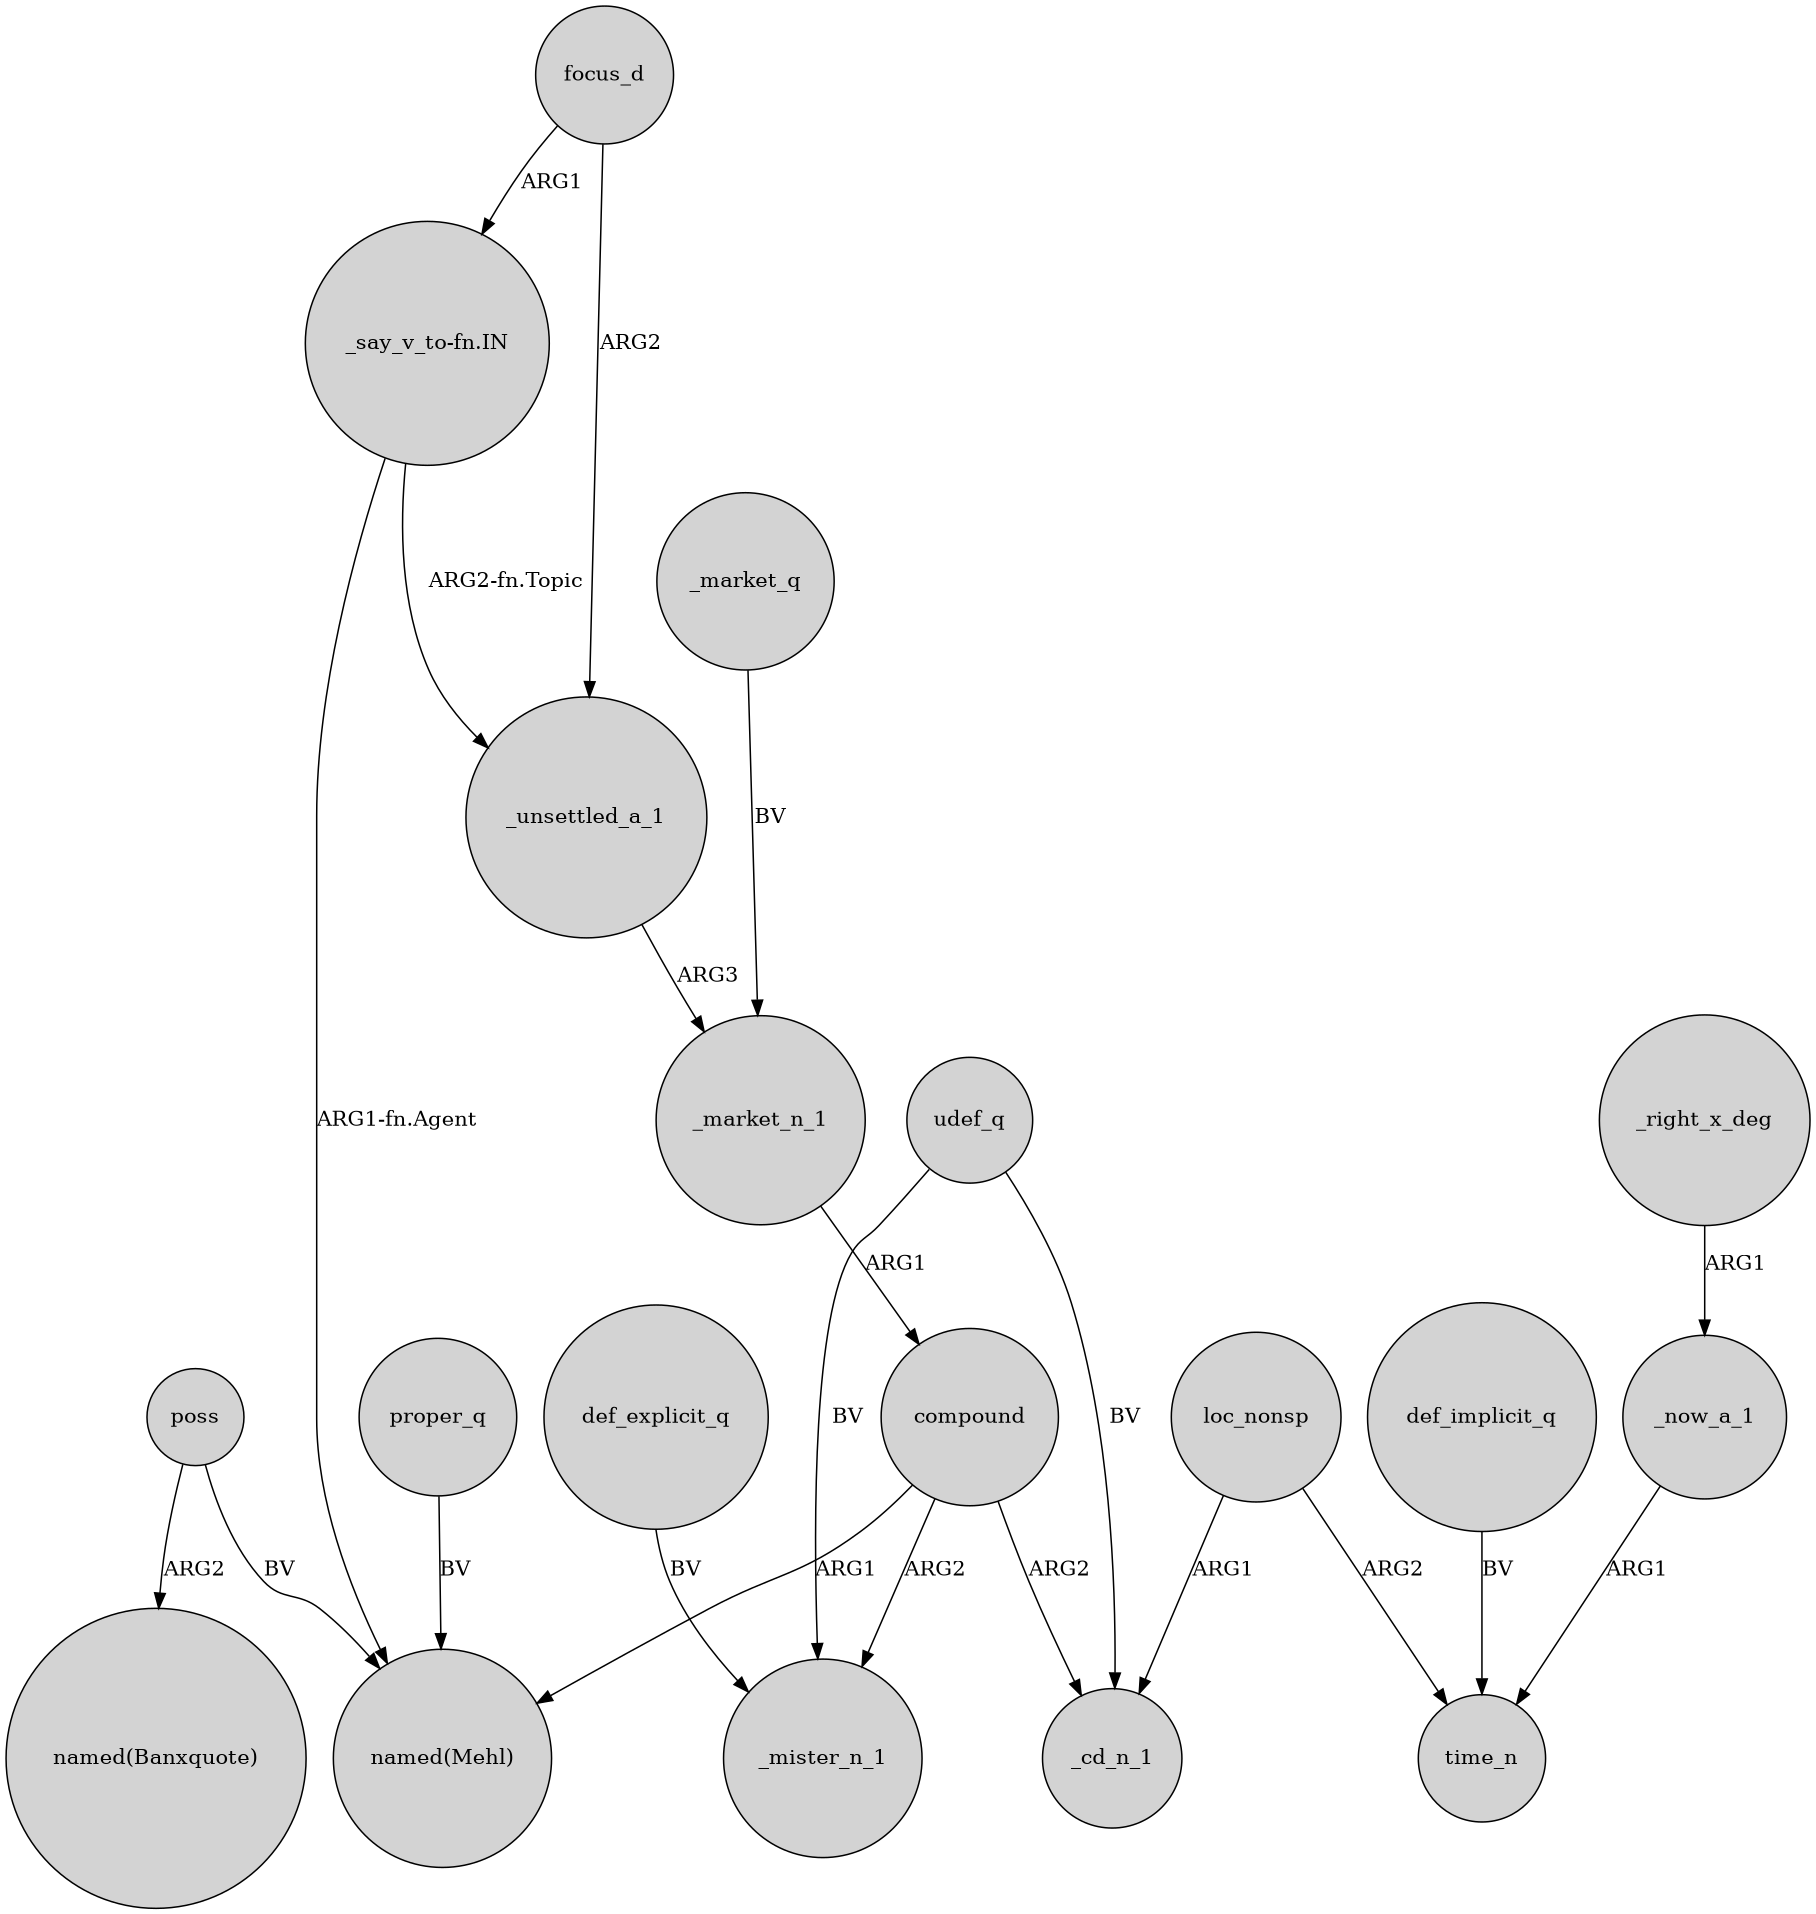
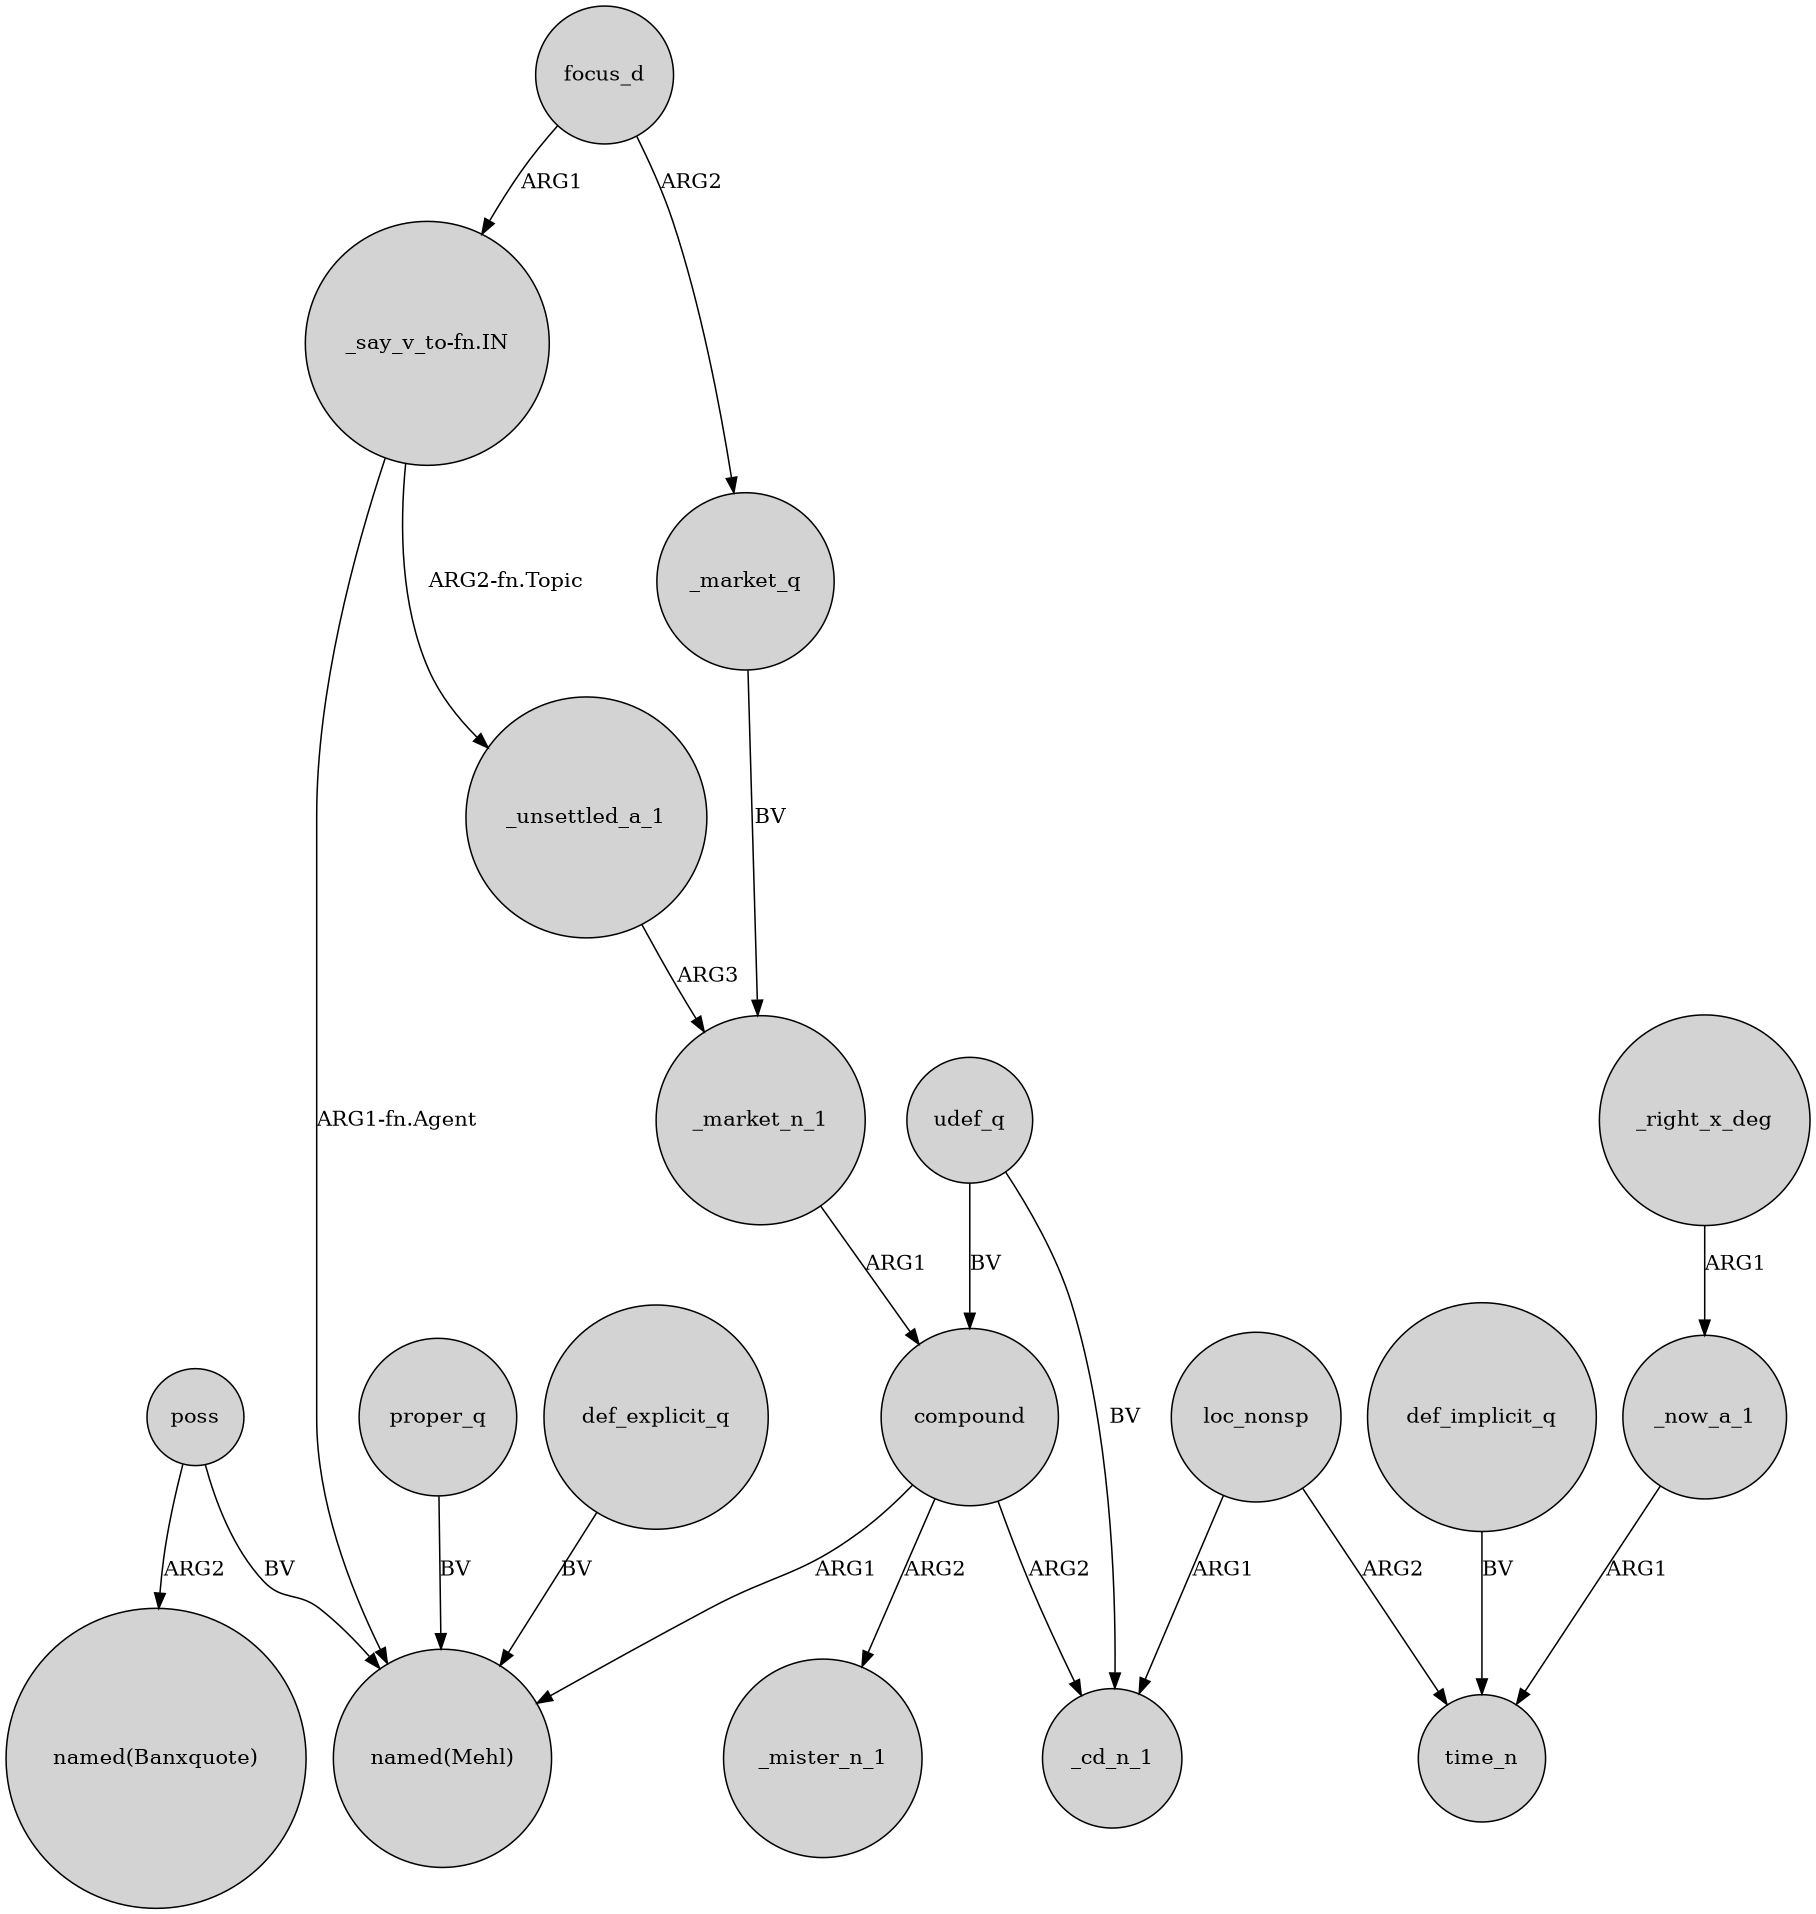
edge "focus_d" -> "_unsettled_a_1": now "focus_d" -> "_market_q"
edge "udef_q" -> "_mister_n_1": now "udef_q" -> "compound"
edge "def_explicit_q" -> "_mister_n_1": now "def_explicit_q" -> "named(Mehl)"
